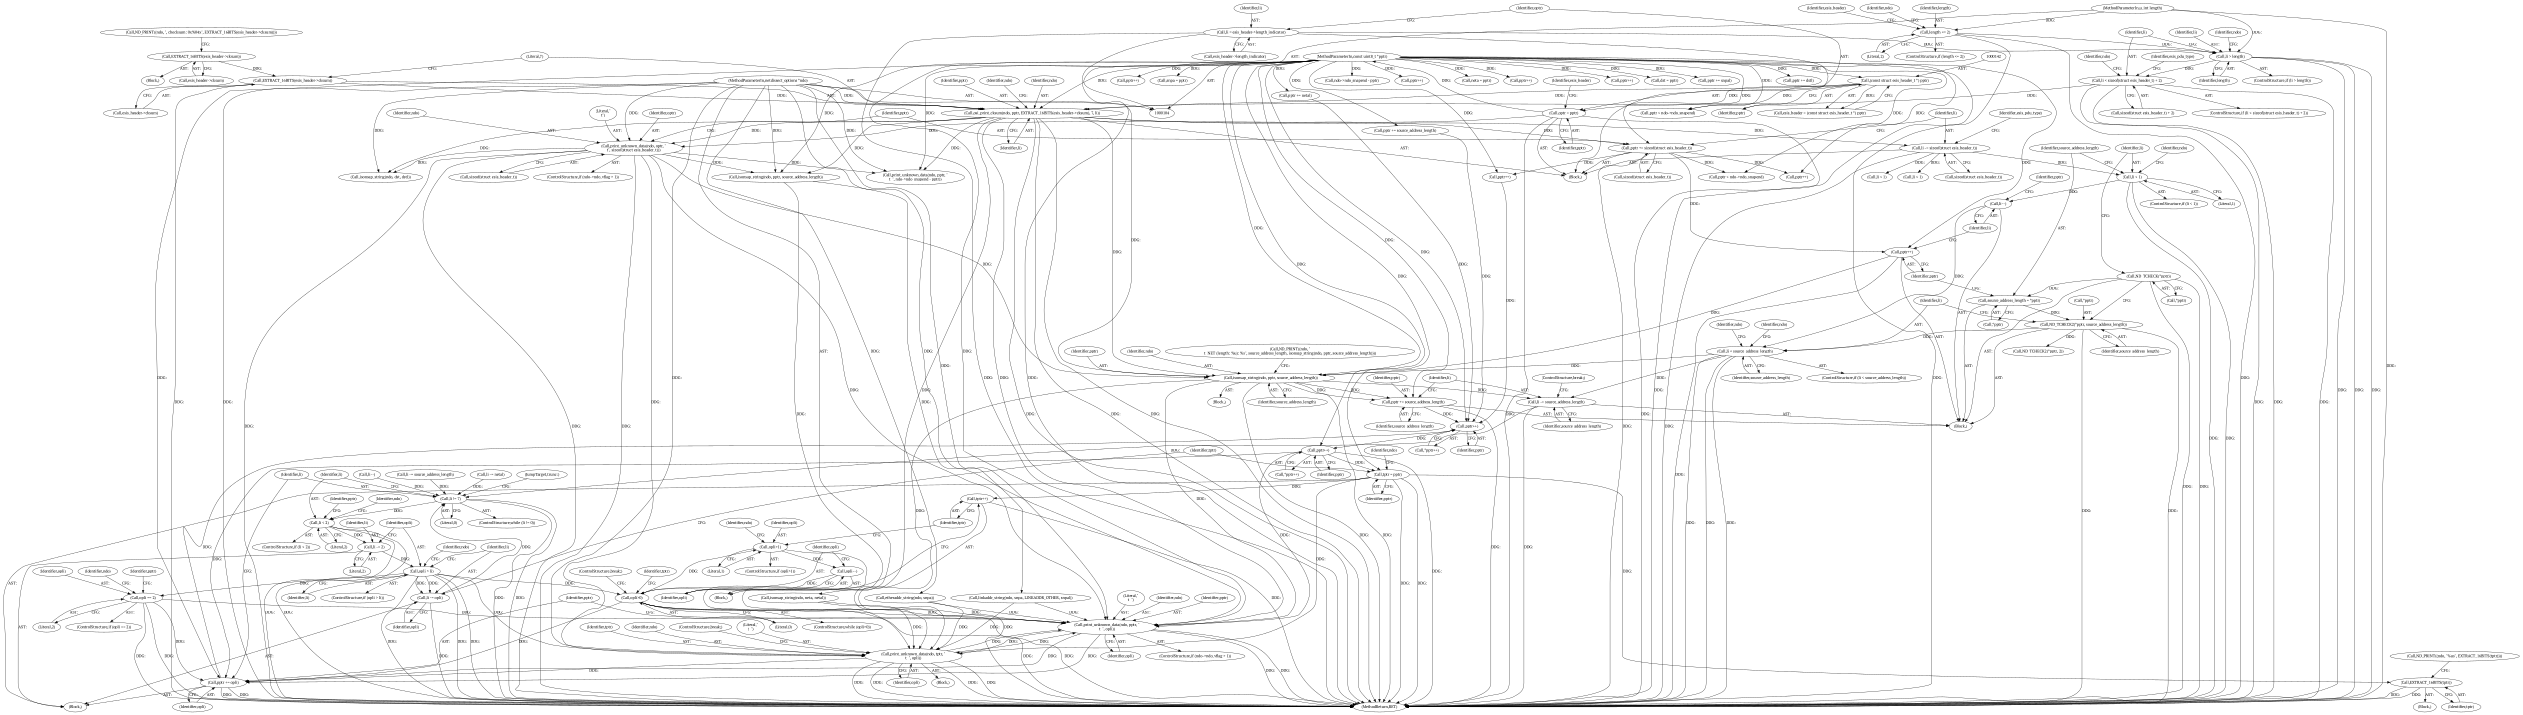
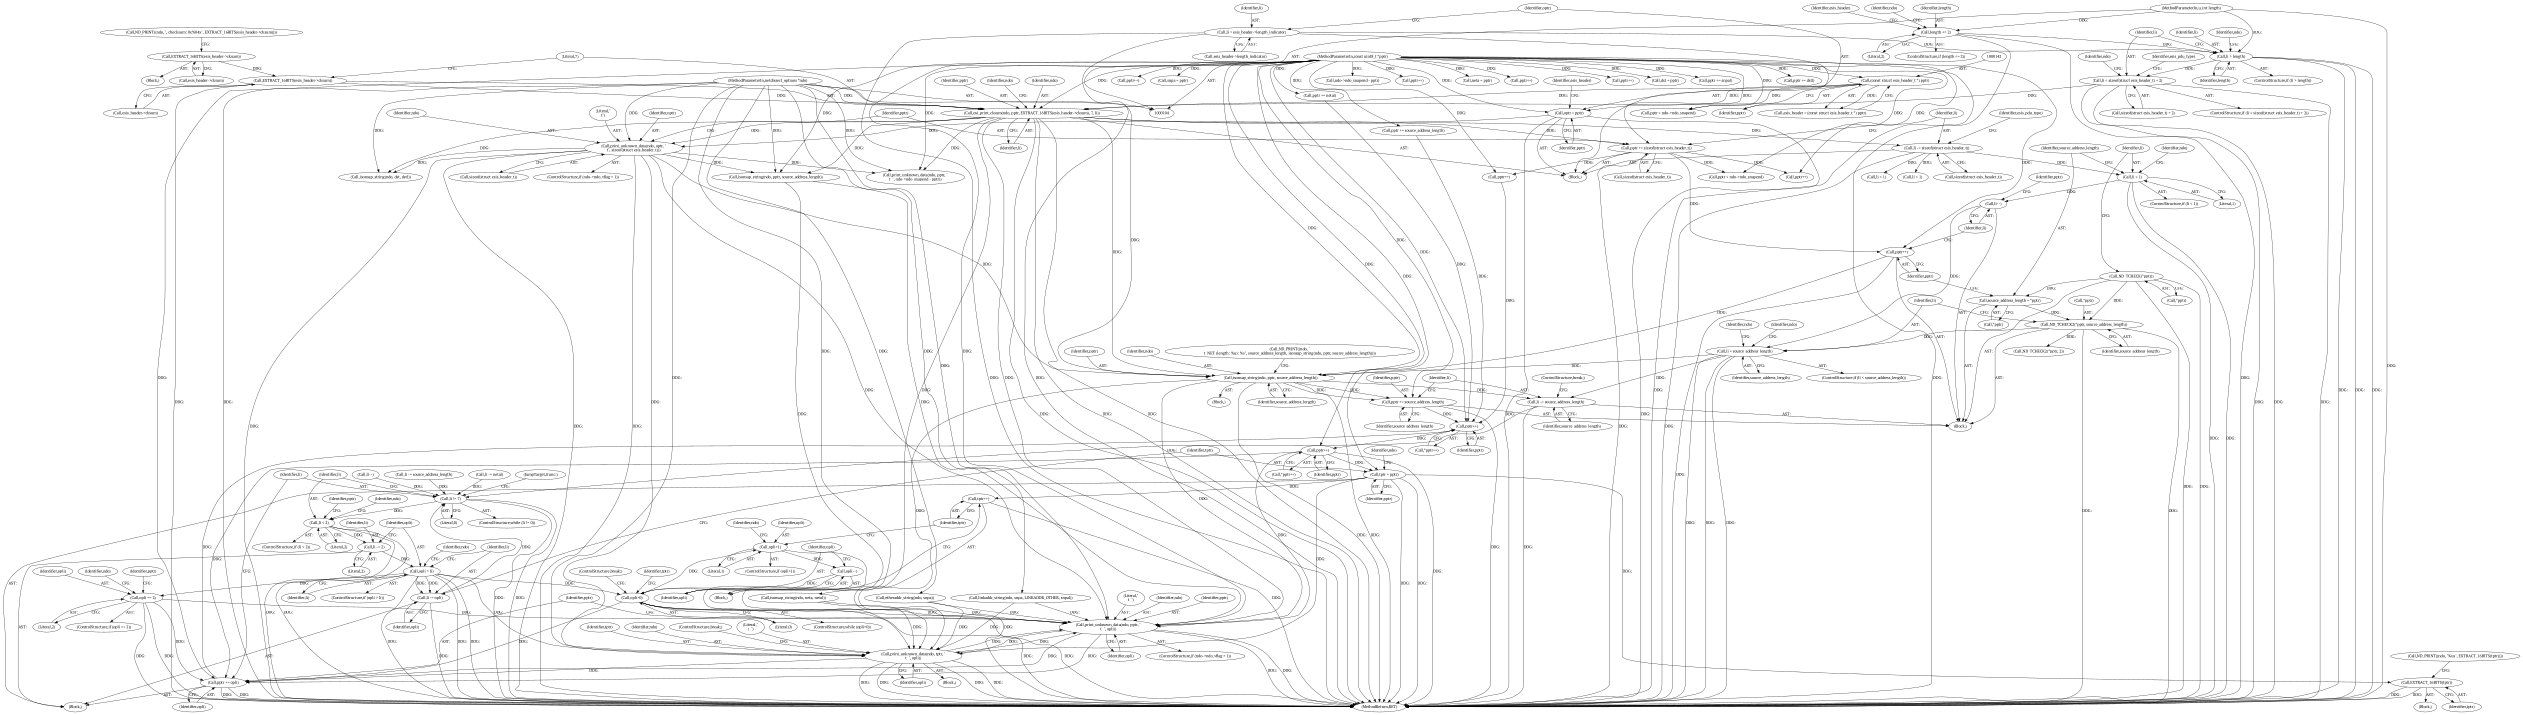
edge "(Call,optr = pptr)" -> "(MethodParameterIn,const uint8_t *pptr)": reversed
edge "(Call,ND_TCHECK(*pptr))" -> "(Call,ND_TCHECK2(*pptr, source_address_length))": label "CFG: " -> "DDG: "
edge "(MethodParameterIn,netdissect_options *ndo)" -> "(Call,isonsap_string(ndo, neta, netal))": label "AST: " -> "DDG: "
